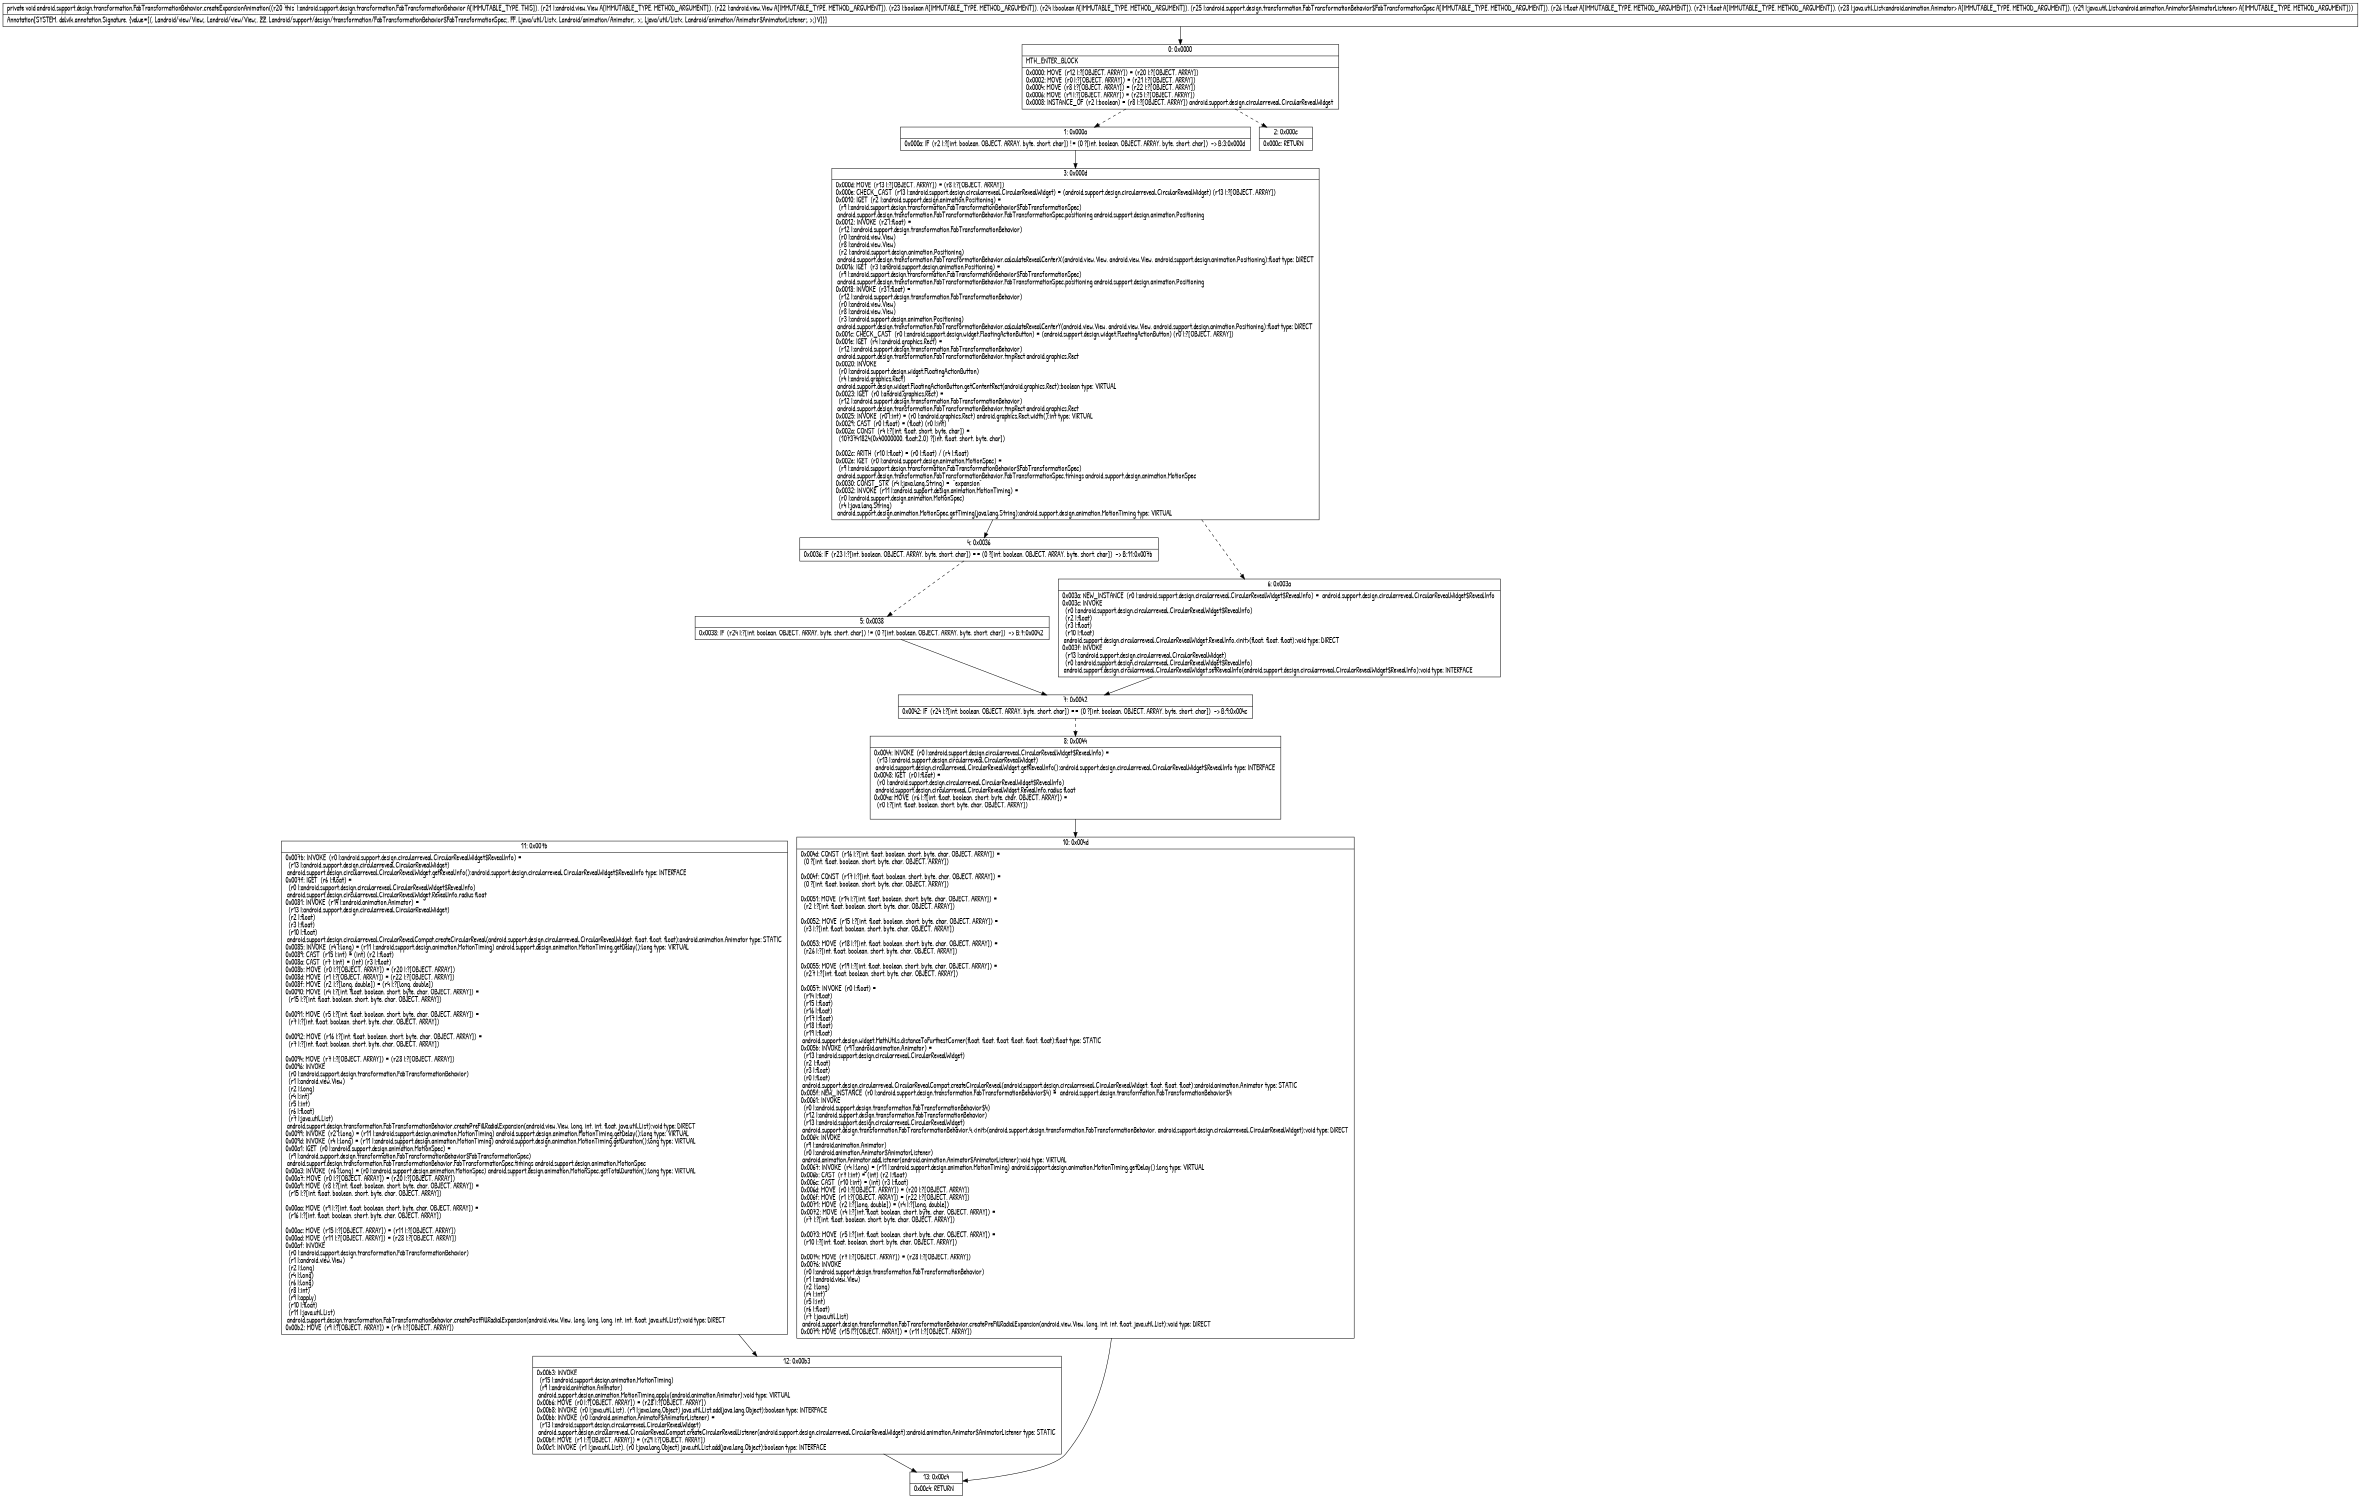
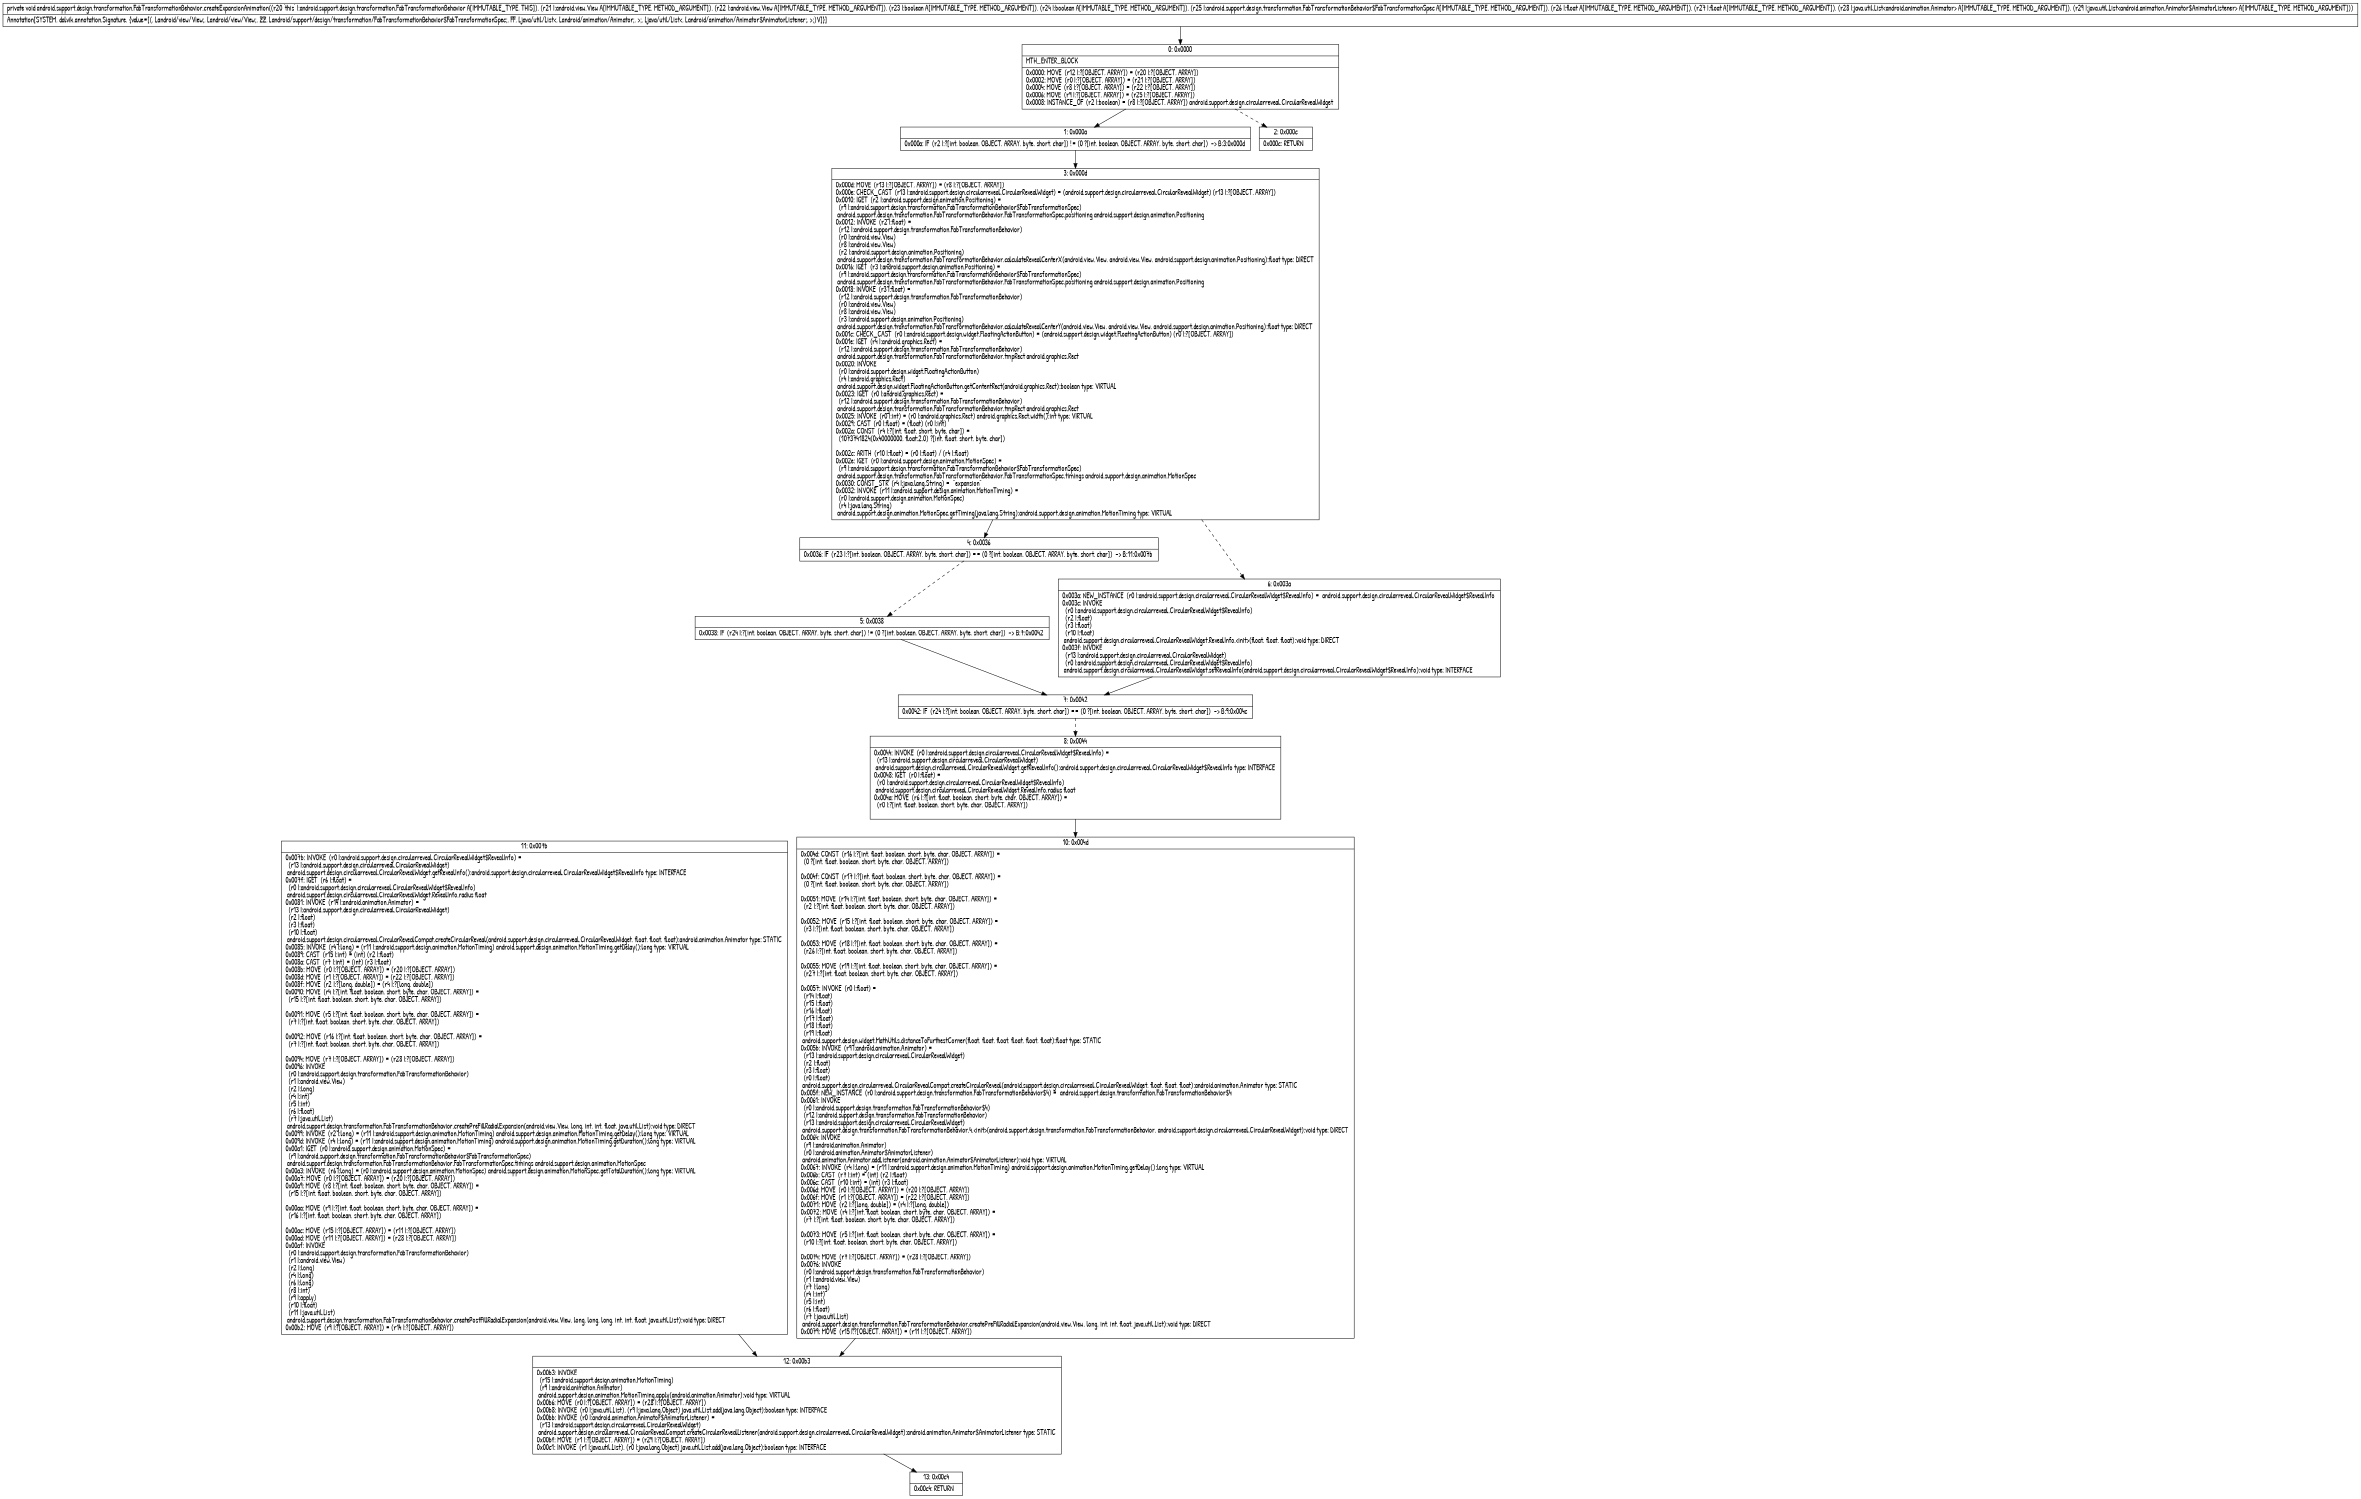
edge "0: 0x0000" -> "1: 0x000a": style dashed -> solid
node "10: 0x004d": text "(r2 I:long)" -> "(r7 I:long)"
edge "10: 0x004d" -> "13: 0x00c4": now "10: 0x004d" -> "12: 0x00b3"
